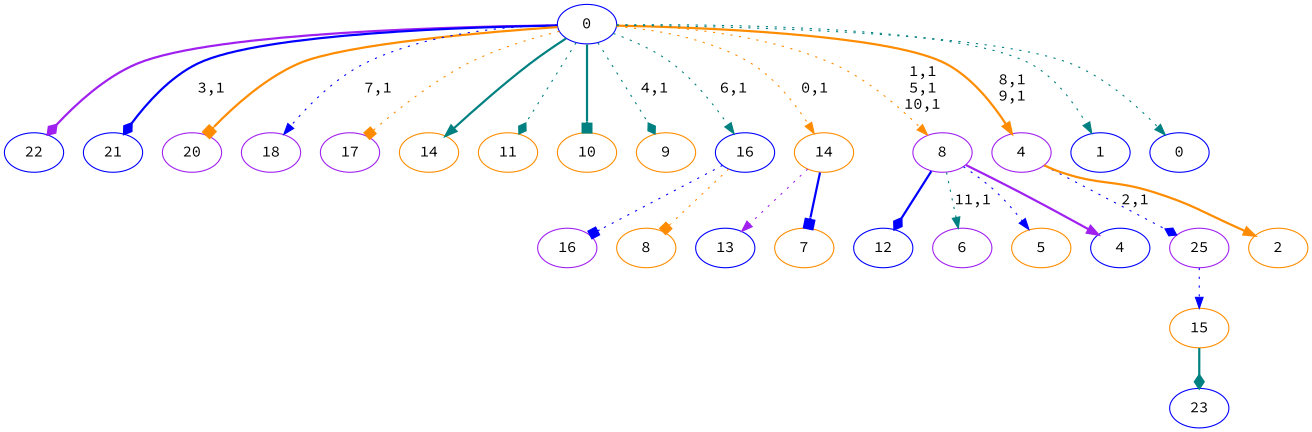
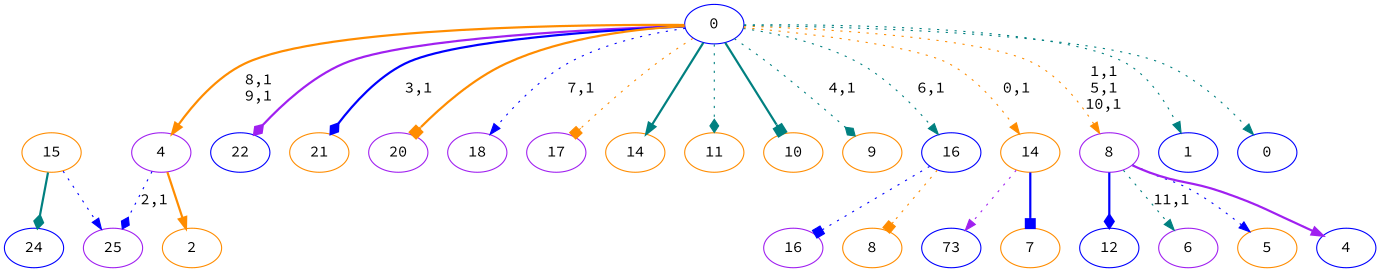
node "21": color blue -> darkorange
node "13": label "13" -> "73"
edge "25" -> "15": reversed
node "23": label "23" -> "24"
